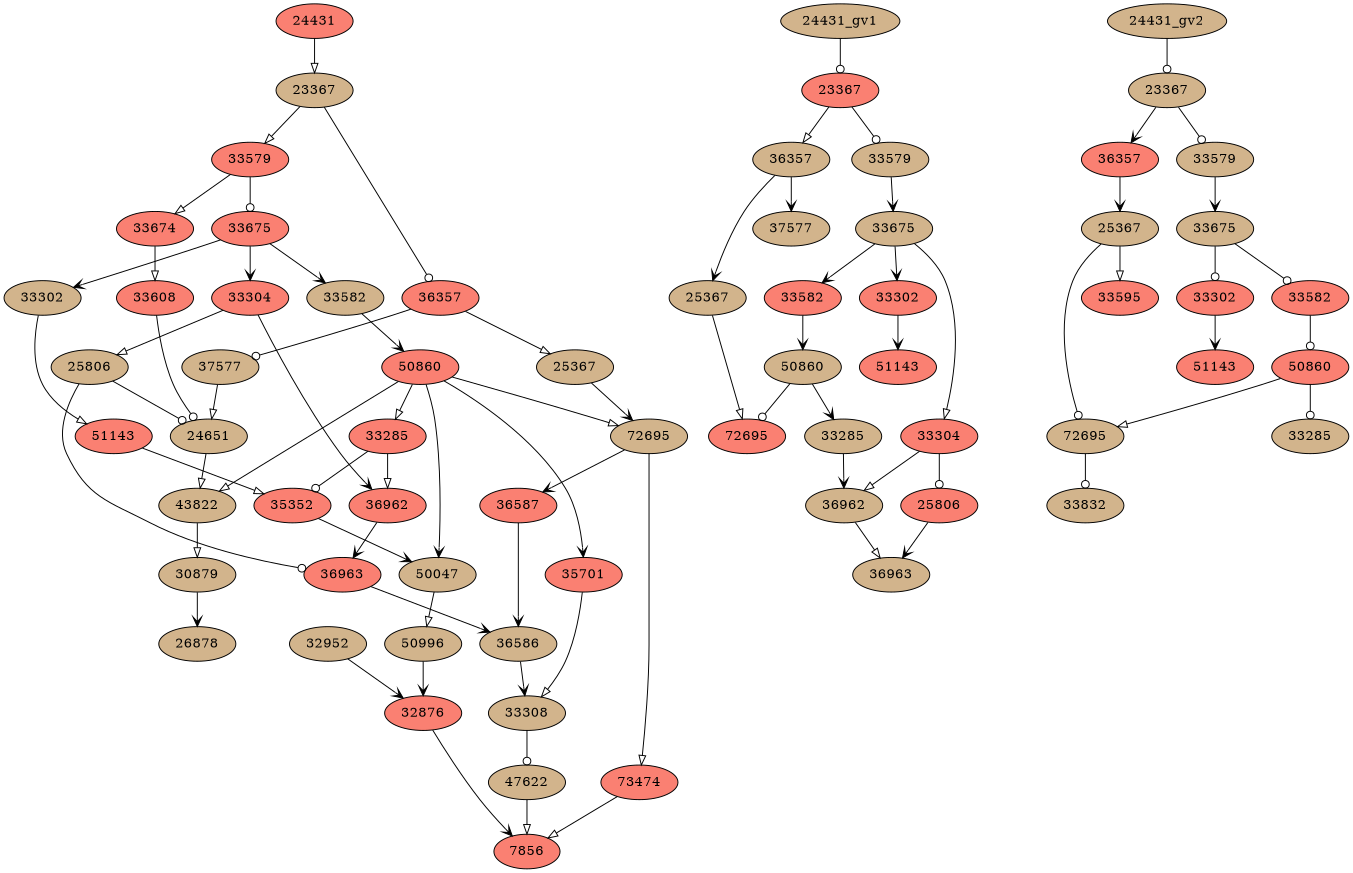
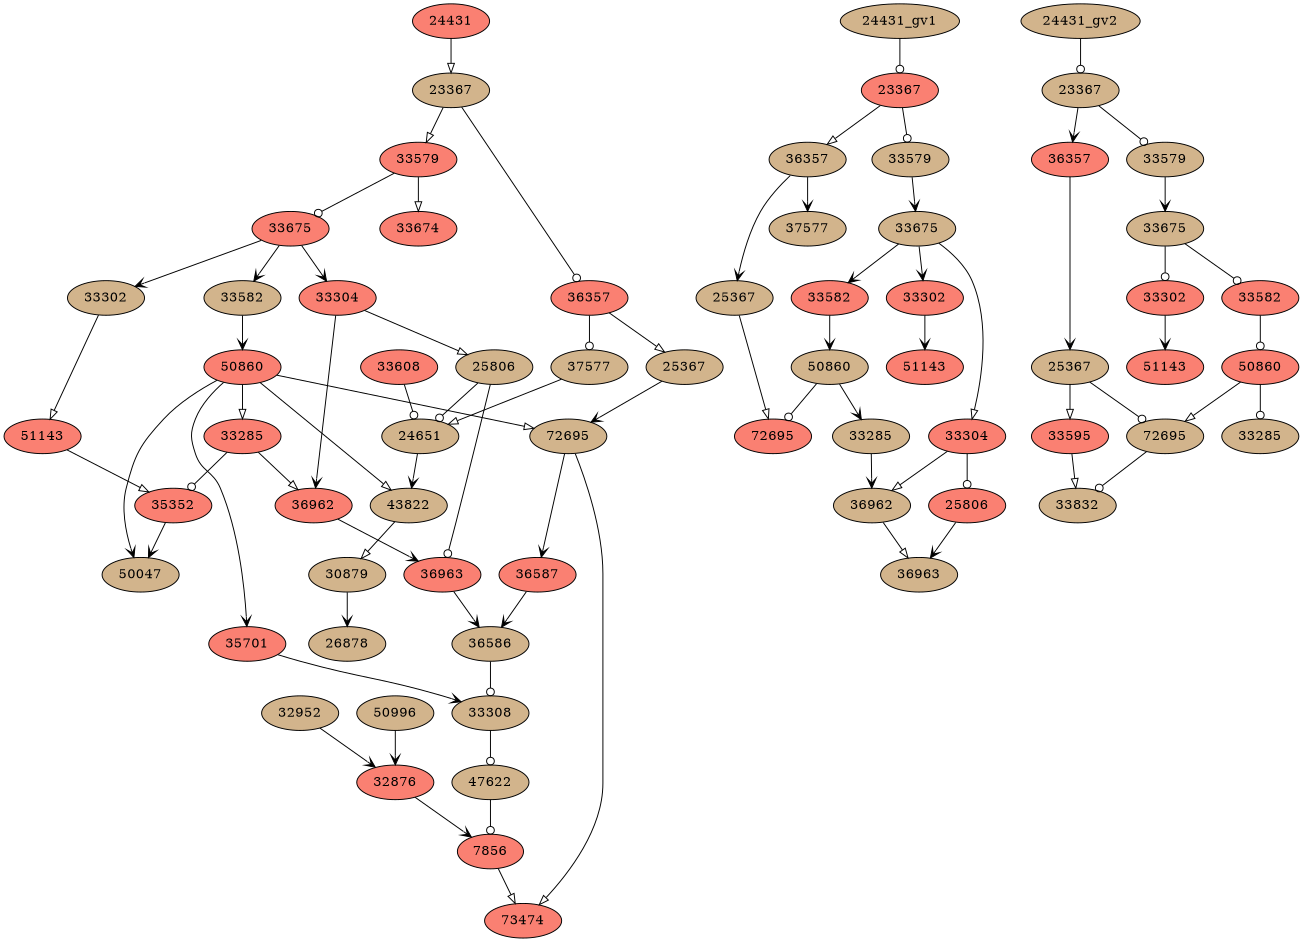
edge "33674" -> "33608": removed
edge "24651" -> "43822": arrowhead onormal -> vee
edge "33595" -> "33832": added
edge "50047" -> "50996": removed
edge "35701" -> "33308": arrowhead onormal -> vee
edge "36586" -> "33308": arrowhead vee -> odot
edge "47622" -> "7856": arrowhead onormal -> odot
edge "73474" -> "7856": reversed
